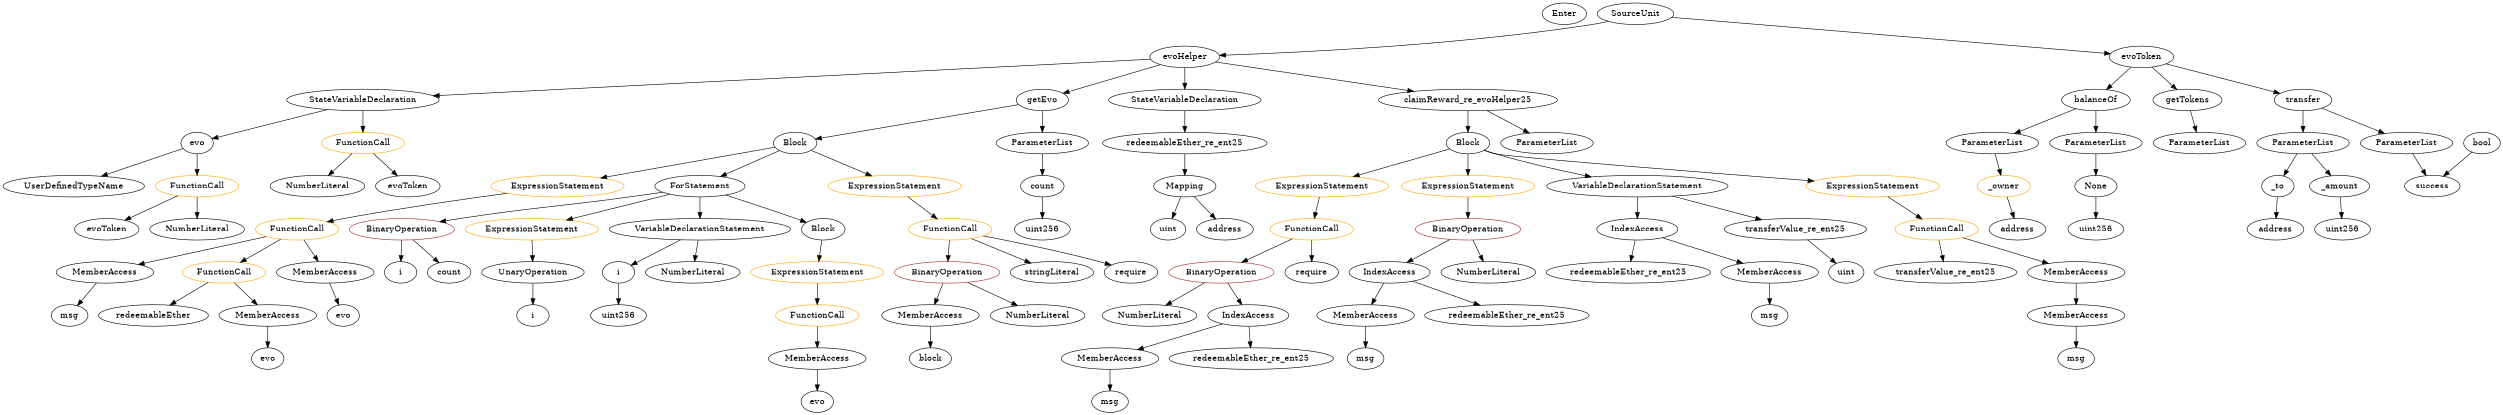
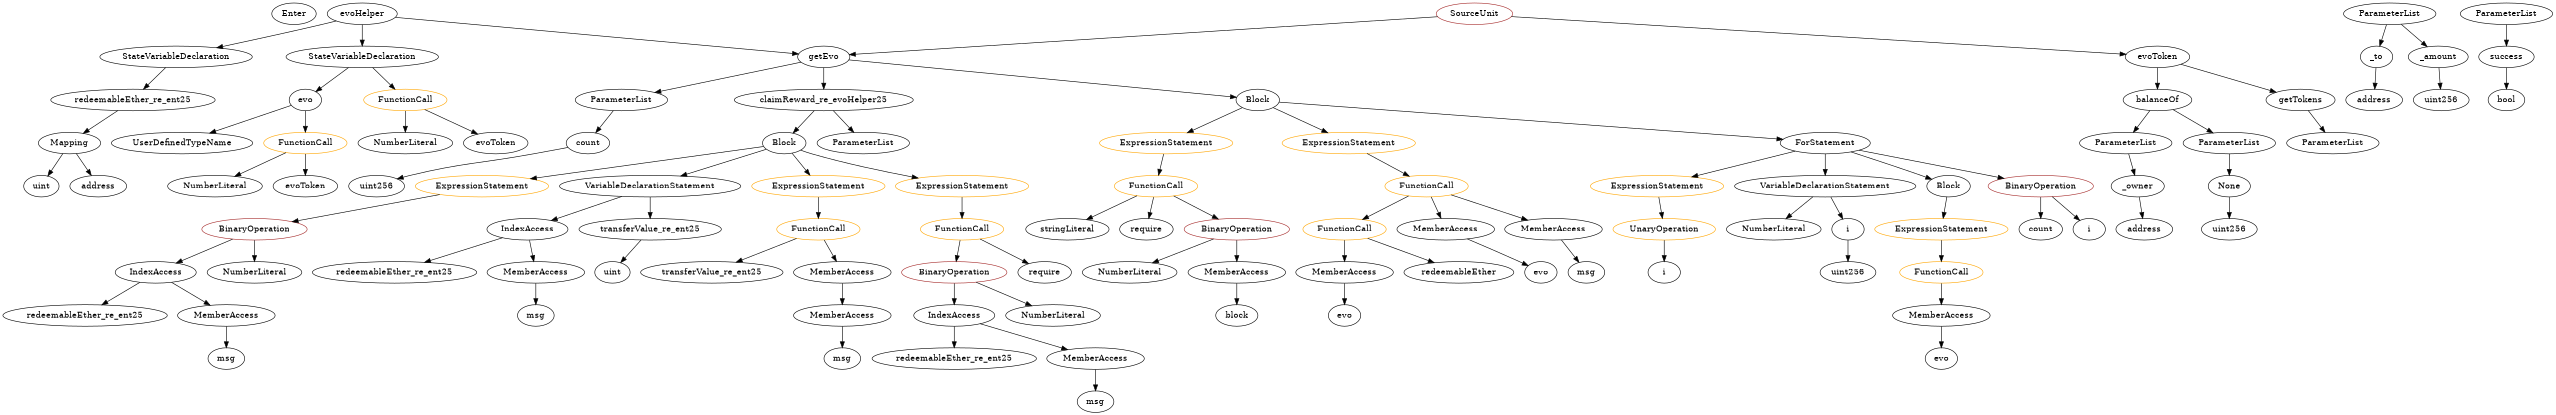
node "SourceUnit": color black -> brown
edge "SourceUnit" -> "evoHelper": now "SourceUnit" -> "getEvo"
edge "evoHelper" -> "claimReward_re_evoHelper25": now "getEvo" -> "claimReward_re_evoHelper25"
node "transfer": removed
edge "bool" -> "success": reversed
node "_owner": color orange -> black
node "UnaryOperation": color black -> orange
